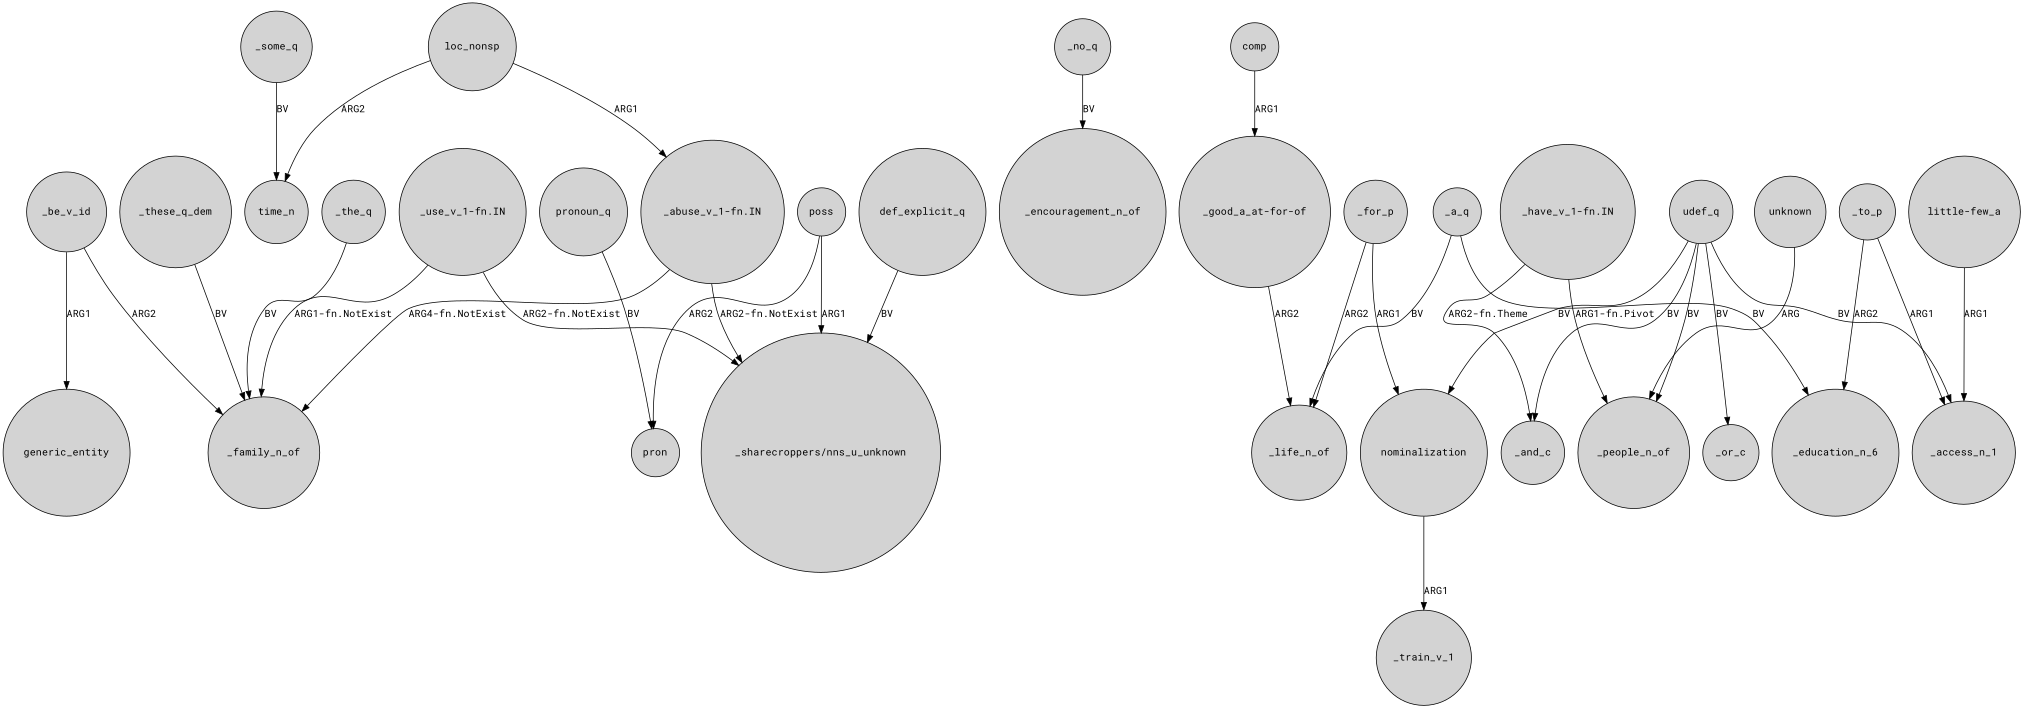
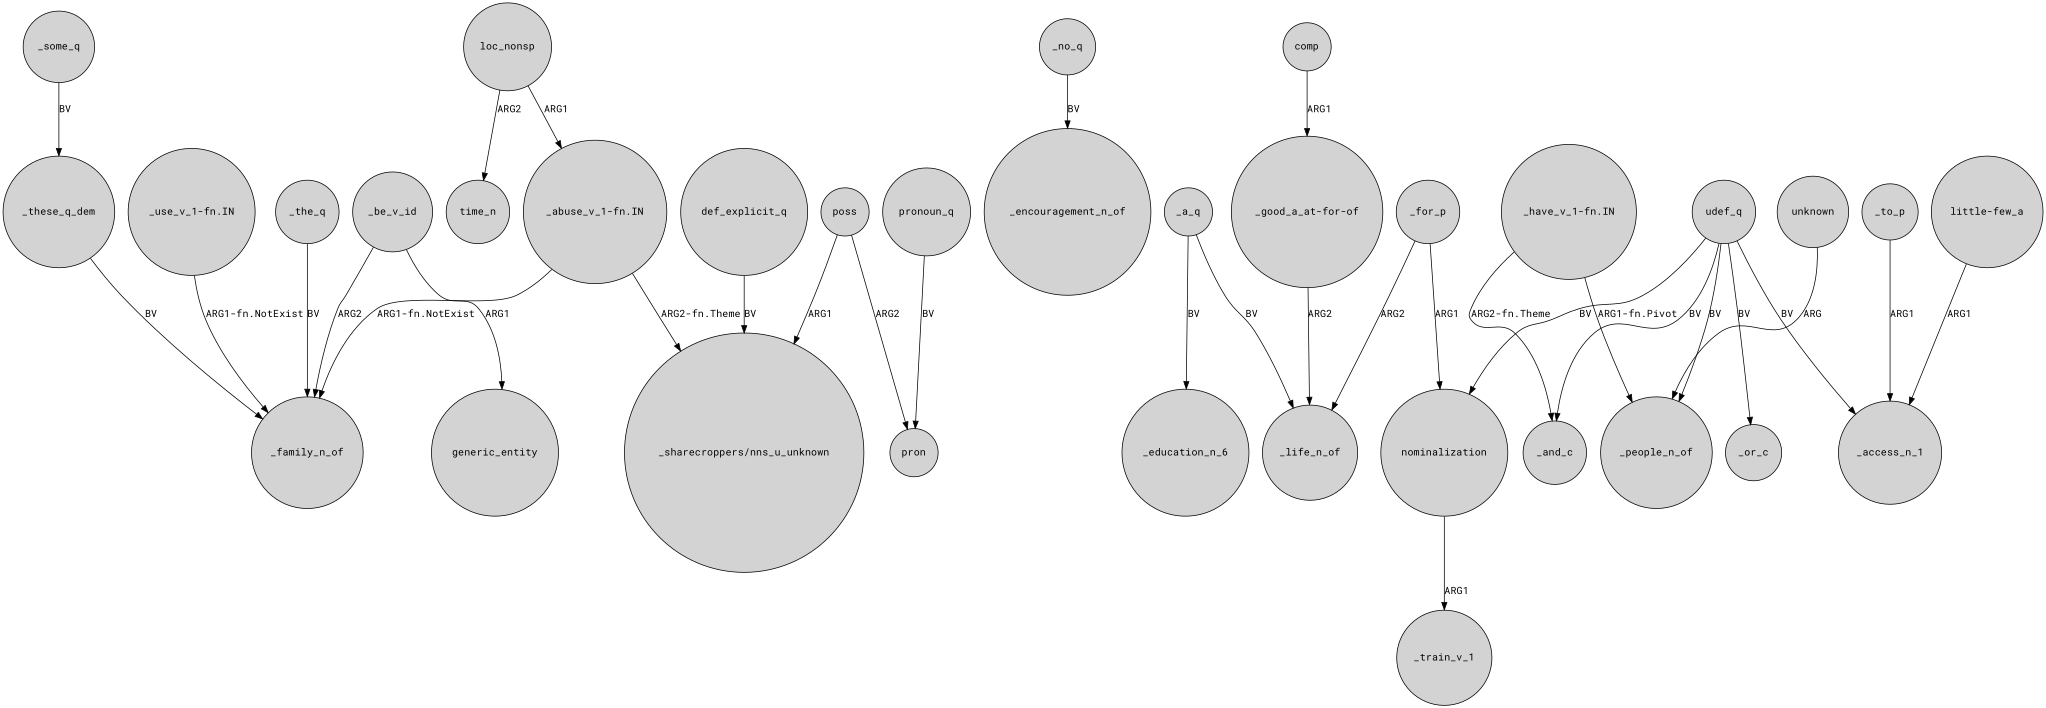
edge "_some_q" -> "time_n": now "_some_q" -> "_these_q_dem"
edge "_to_p" -> "_education_n_6": removed, label "ARG2"
edge "_abuse_v_1-fn.IN" -> "_family_n_of": label "ARG4-fn.NotExist" -> "ARG1-fn.NotExist"
edge "_abuse_v_1-fn.IN" -> "_sharecroppers/nns_u_unknown": label "ARG2-fn.NotExist" -> "ARG2-fn.Theme"
edge "_use_v_1-fn.IN" -> "_sharecroppers/nns_u_unknown": removed, label "ARG2-fn.NotExist"
